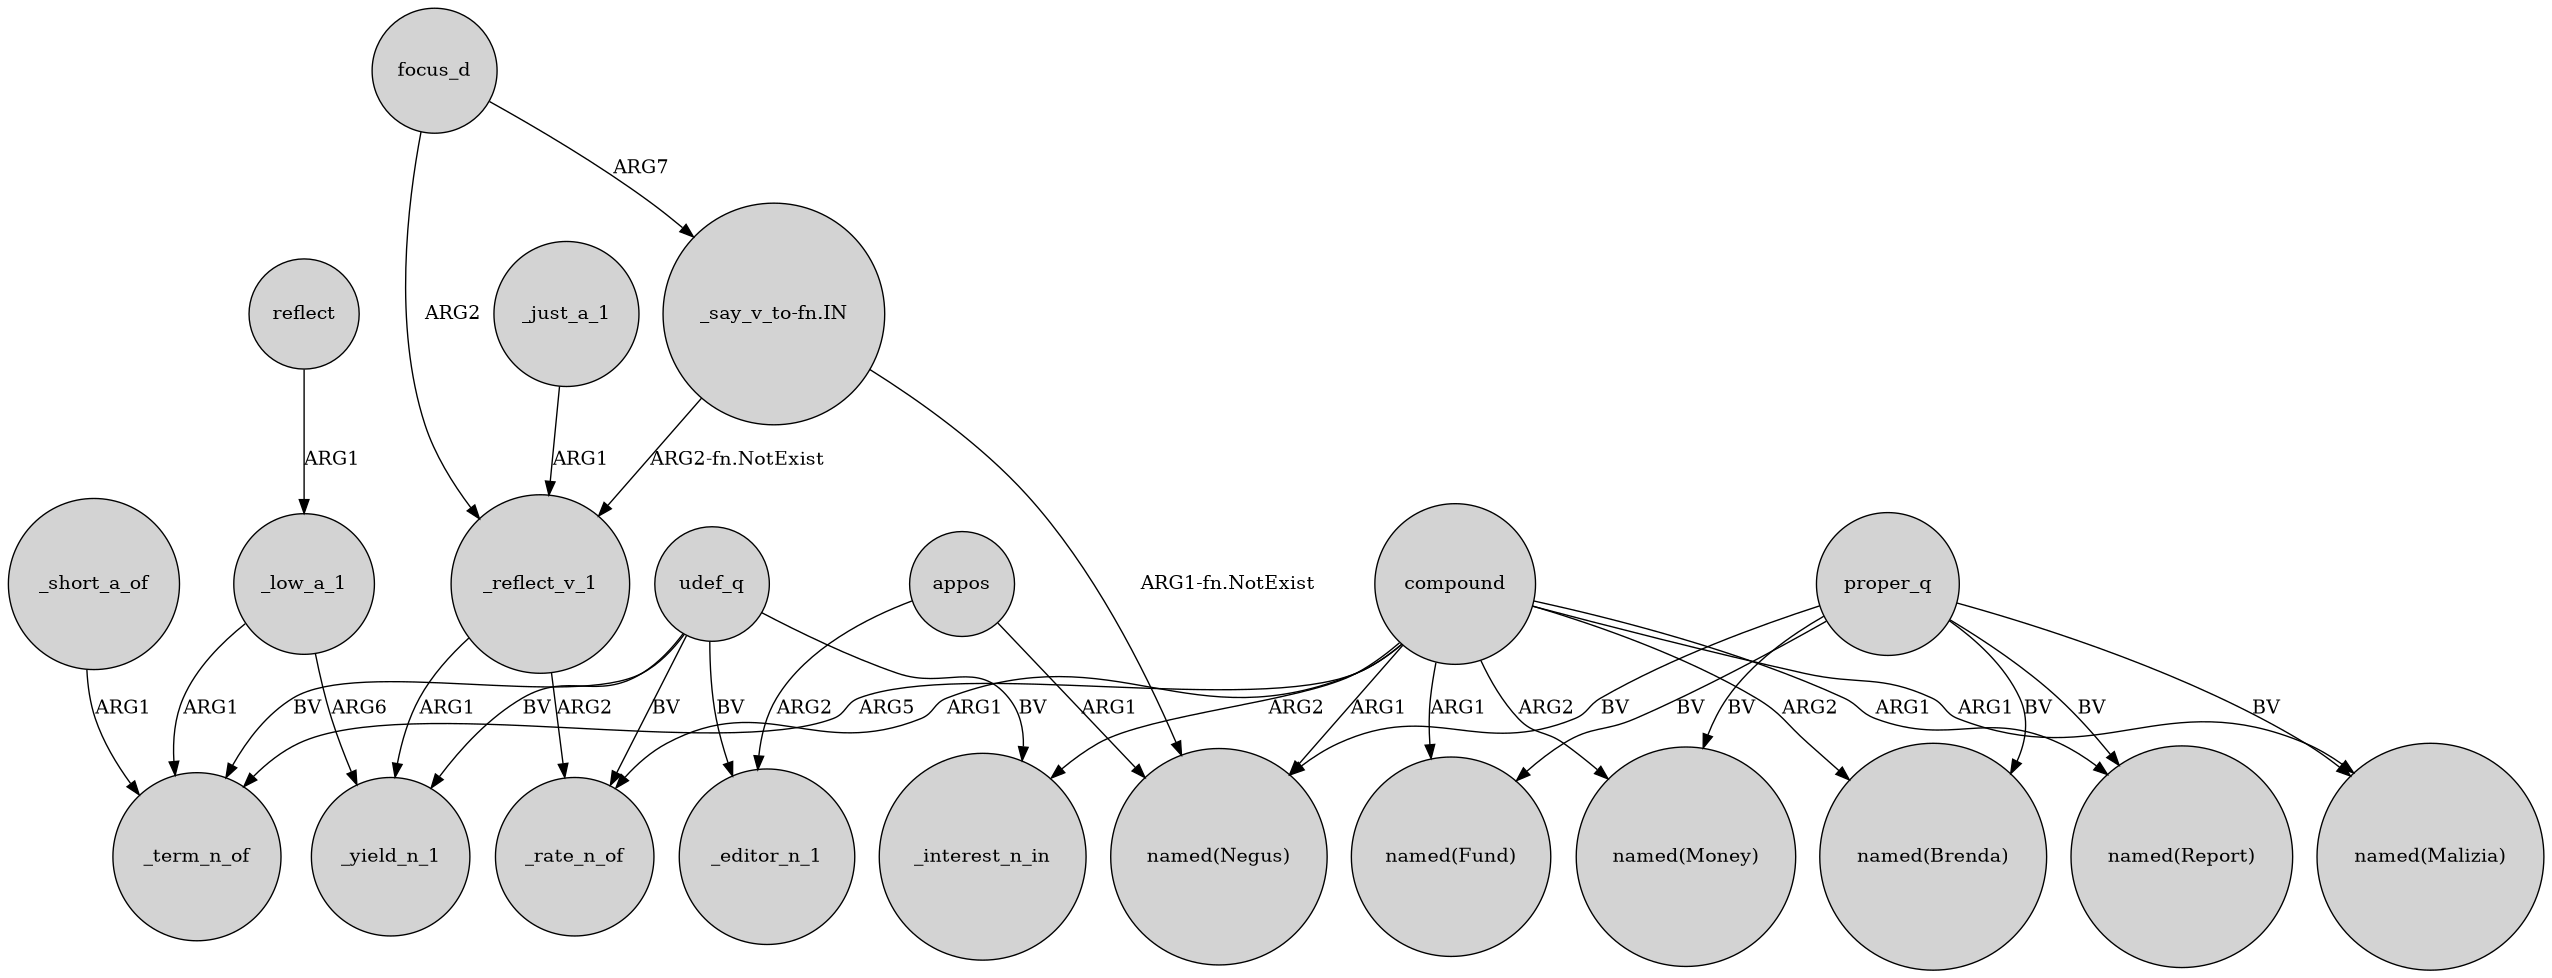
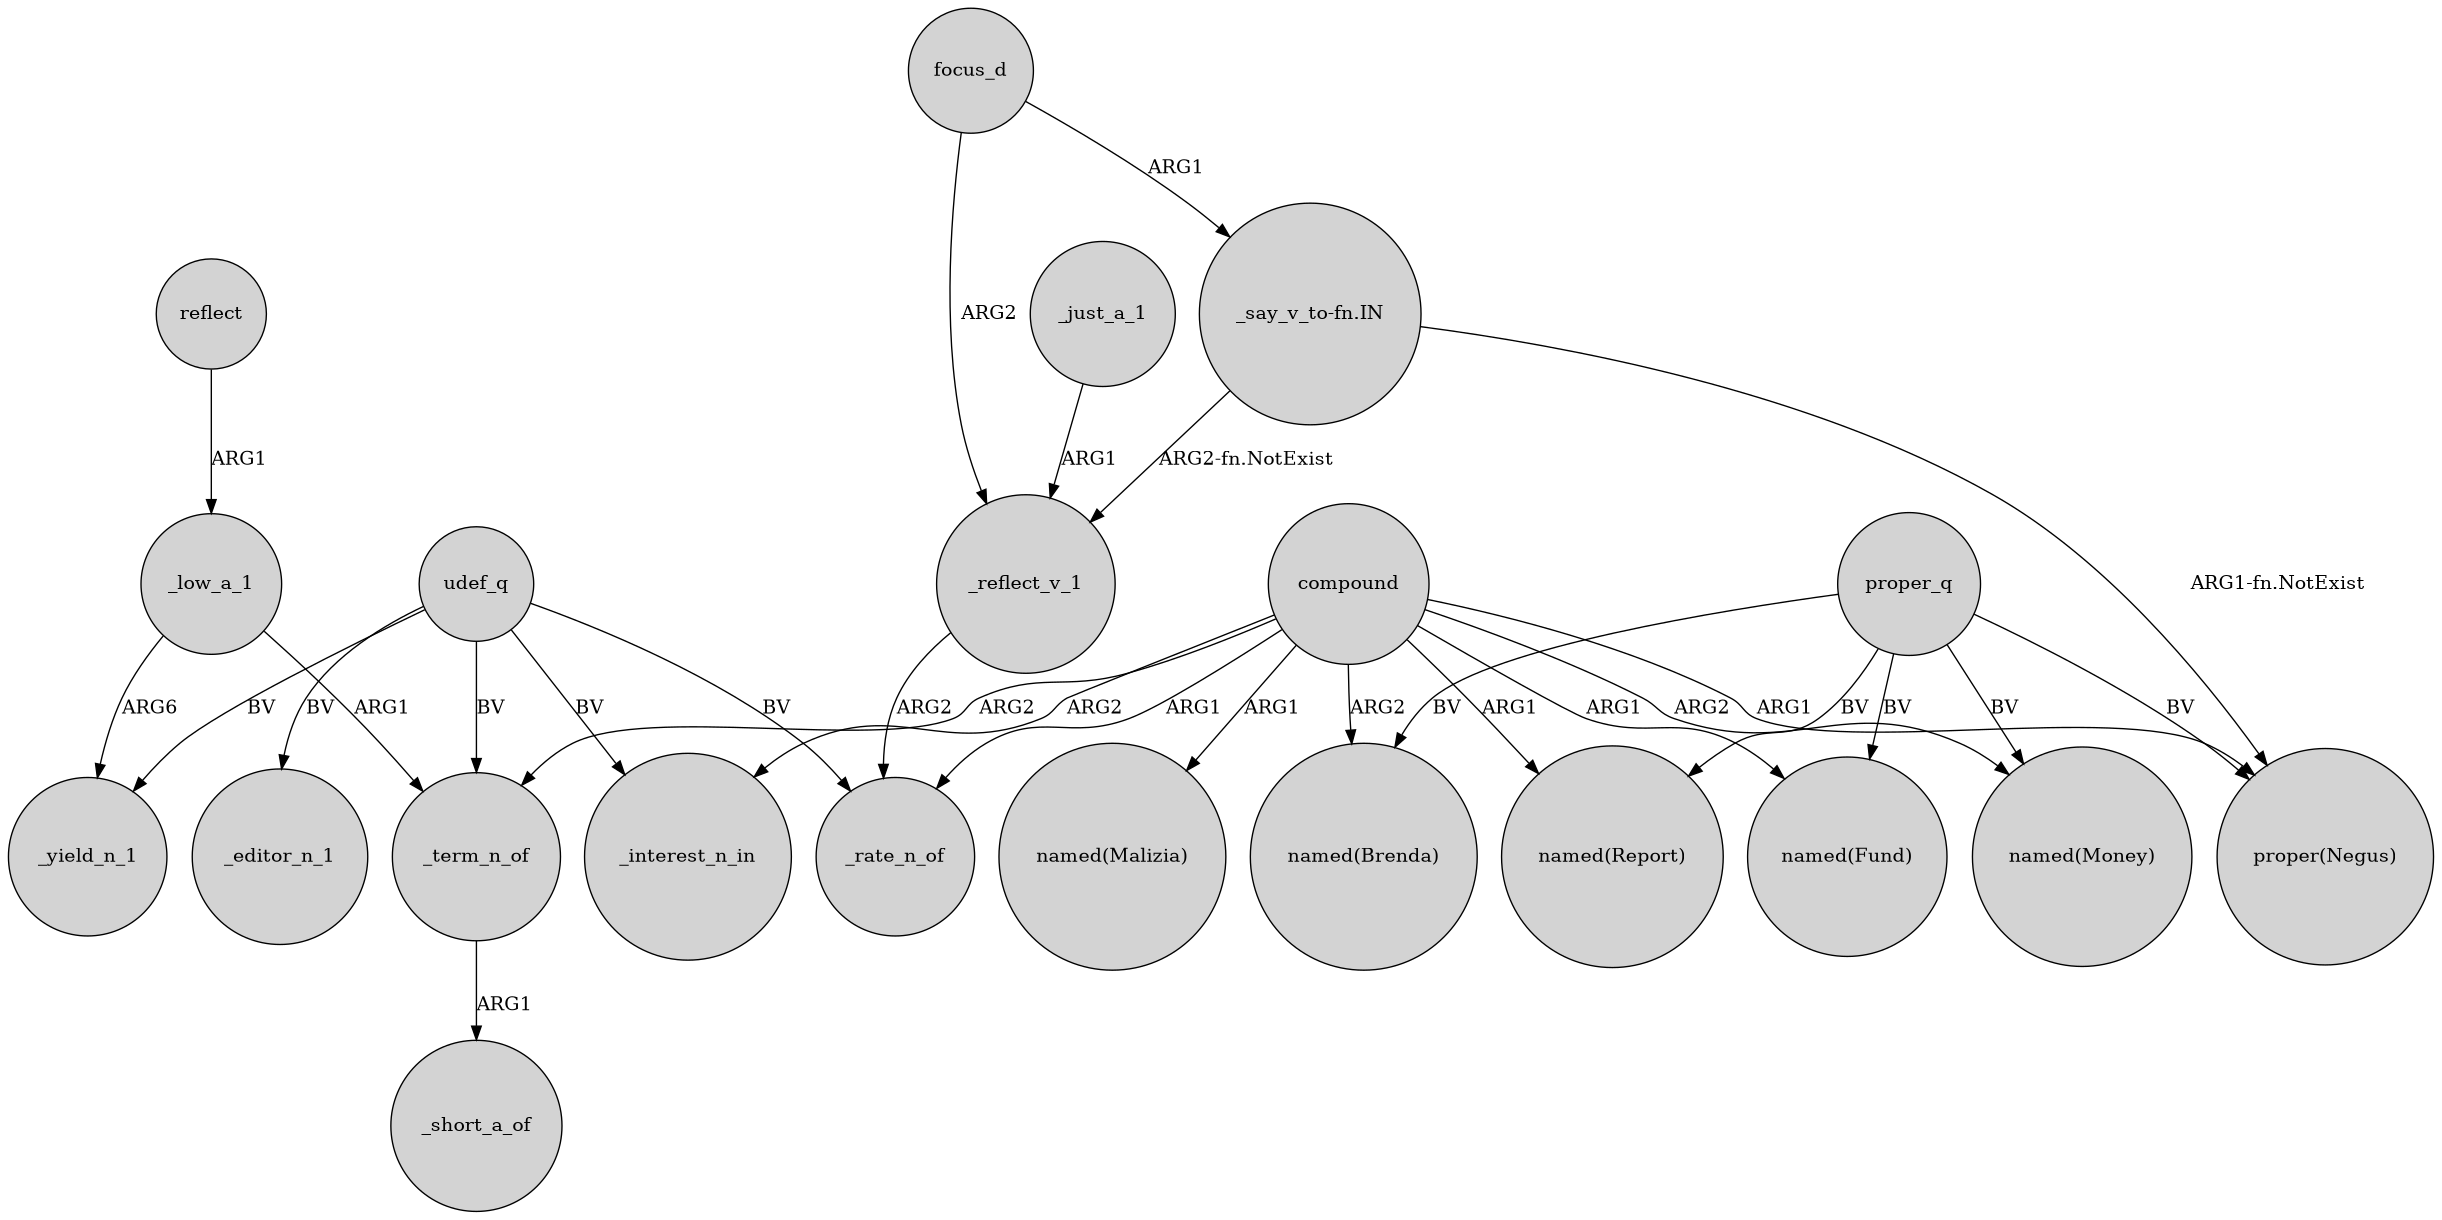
edge "focus_d" -> "_say_v_to-fn.IN": label "ARG7" -> "ARG1"
node "appos": removed
edge "proper_q" -> "named(Malizia)": removed, label "BV"
edge "_reflect_v_1" -> "_yield_n_1": removed, label "ARG1"
edge "compound" -> "_term_n_of": label "ARG5" -> "ARG2"
edge "_short_a_of" -> "_term_n_of": reversed
node "named(Negus)": label "named(Negus)" -> "proper(Negus)"
